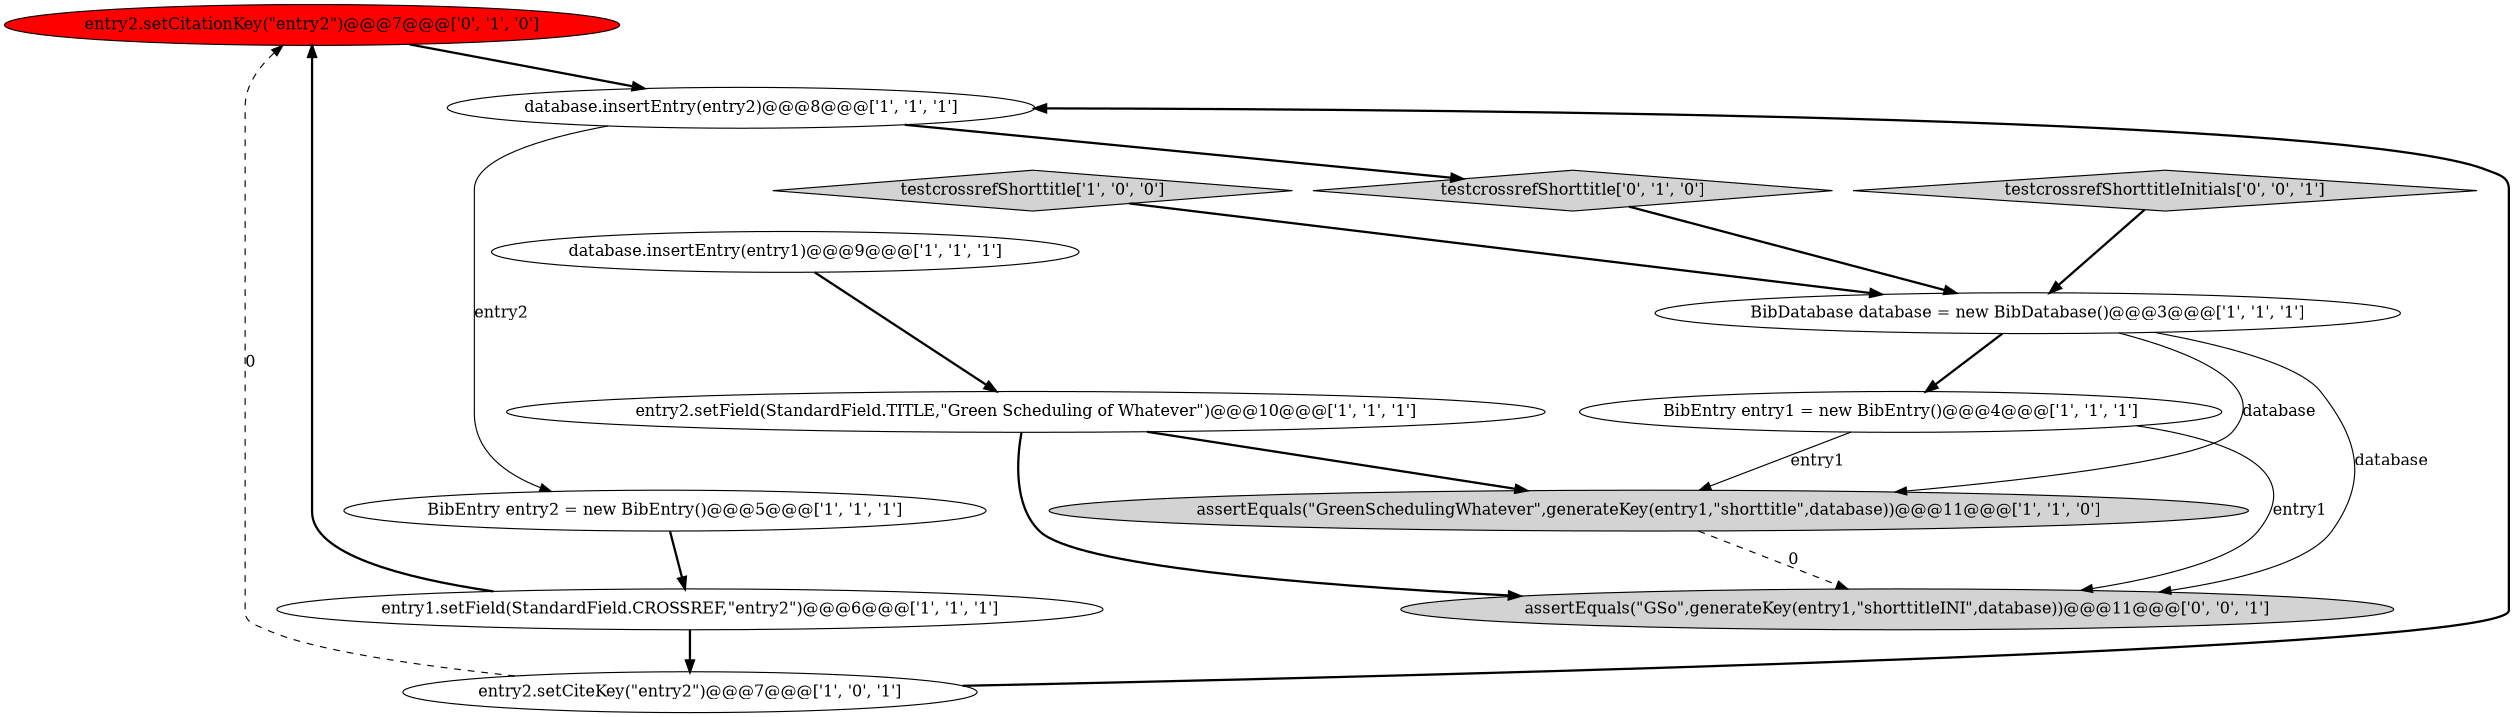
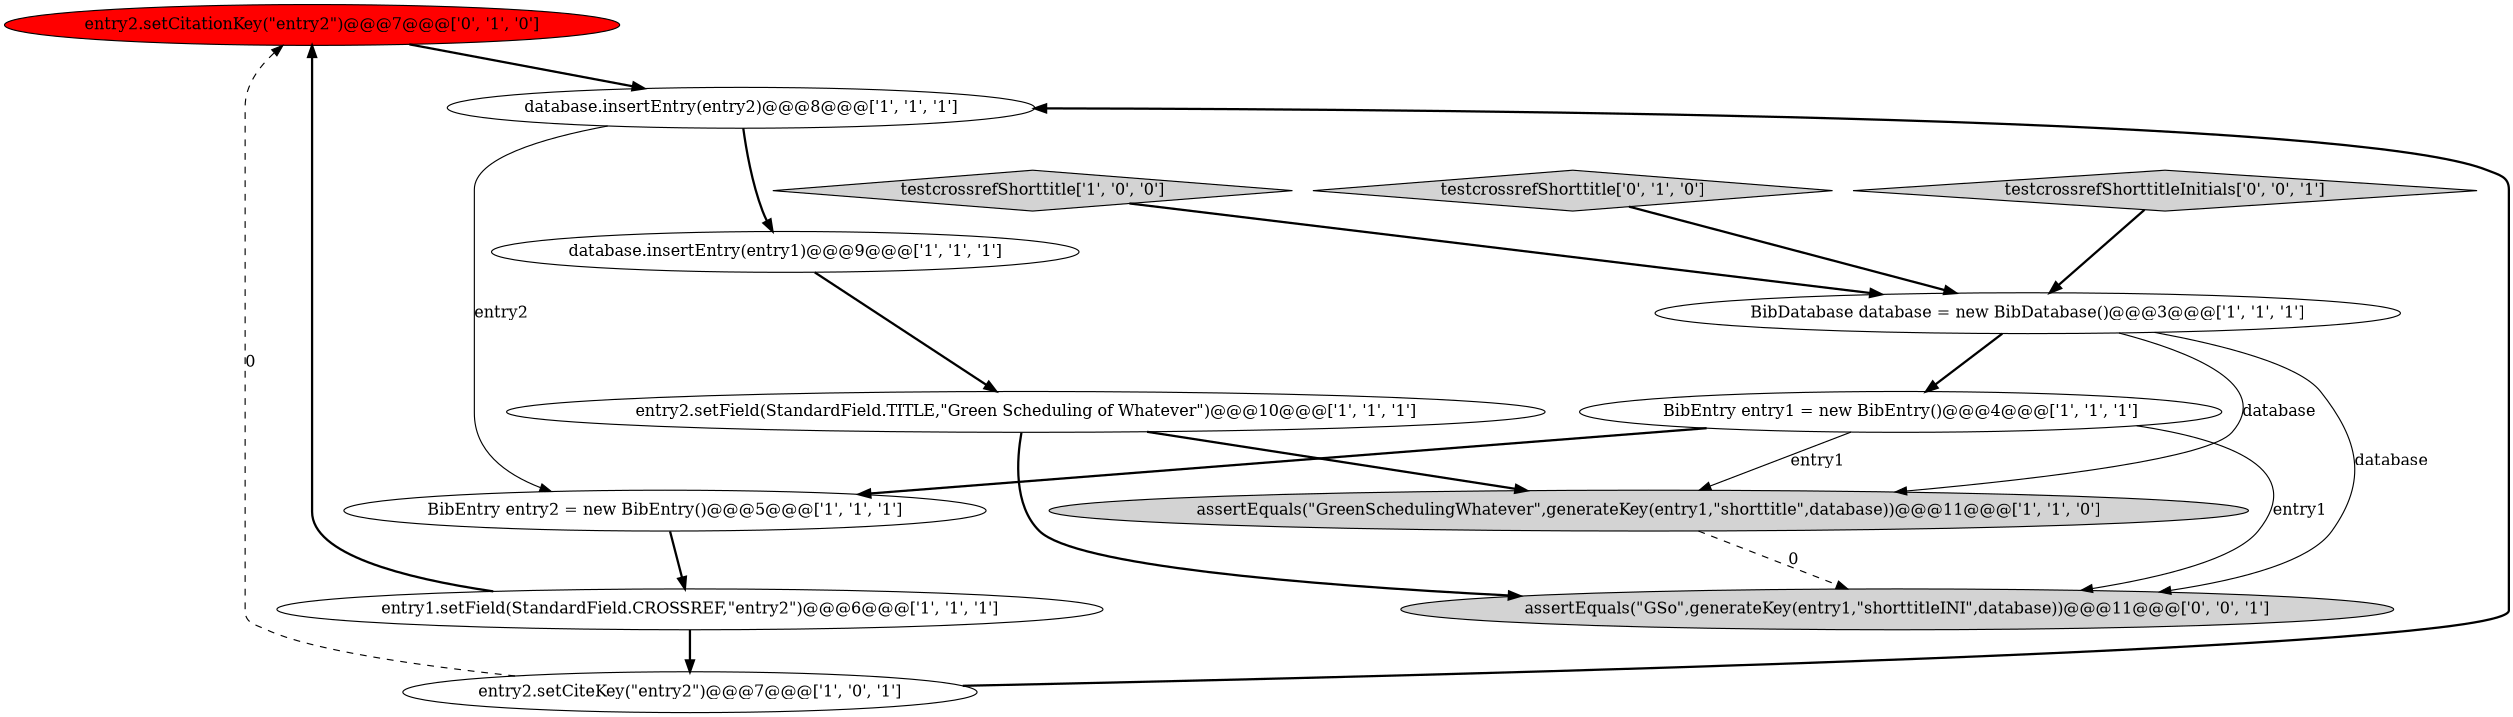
edge "database.insertEntry(entry2)@@@8@@@['1', '1', '1']" -> "testcrossrefShorttitle['0', '1', '0']": now "database.insertEntry(entry2)@@@8@@@['1', '1', '1']" -> "database.insertEntry(entry1)@@@9@@@['1', '1', '1']"
edge "BibEntry entry1 = new BibEntry()@@@4@@@['1', '1', '1']" -> "BibEntry entry2 = new BibEntry()@@@5@@@['1', '1', '1']": added
